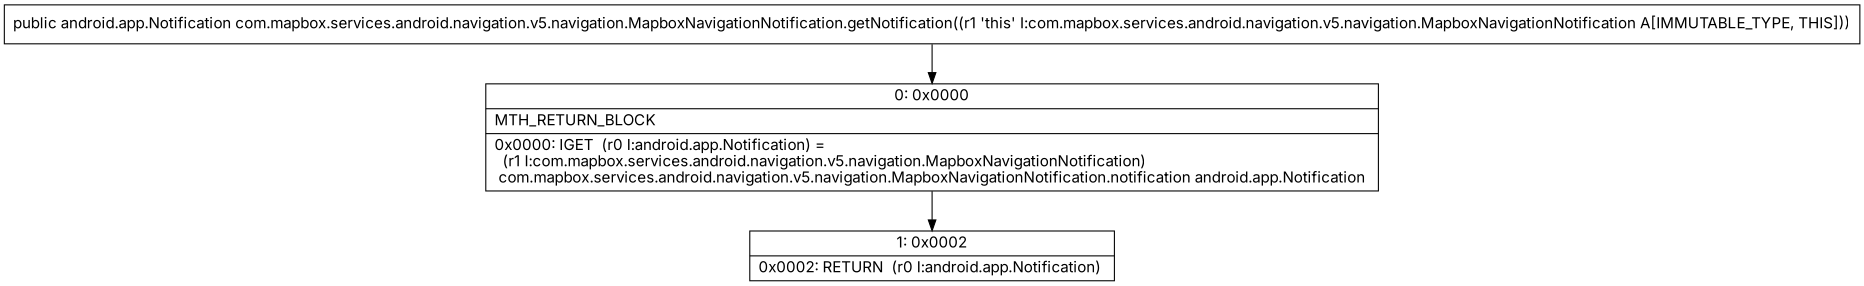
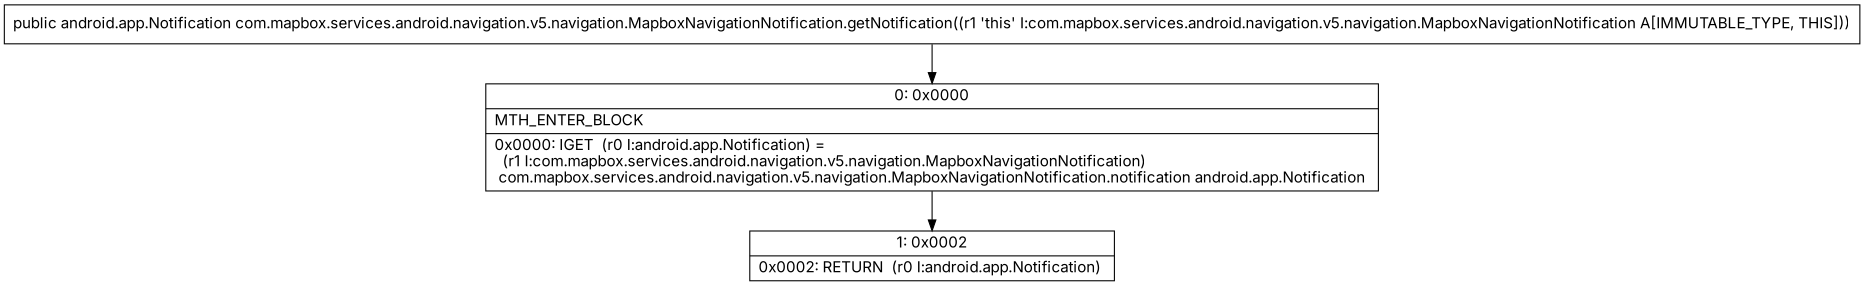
node "0: 0x0000": text "MTH_RETURN_BLOCK" -> "MTH_ENTER_BLOCK"
